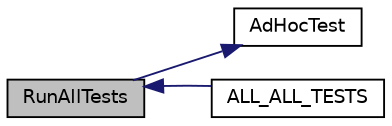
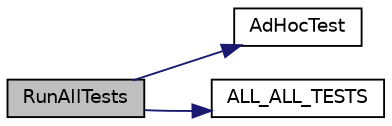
edge "ALL_ALL_TESTS" -> "RunAllTests": reversed
